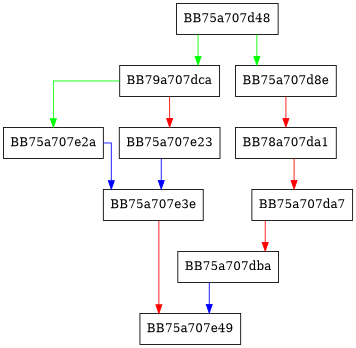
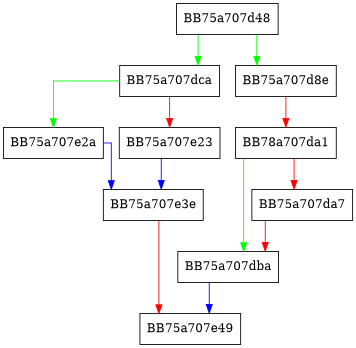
node "BB79a707dca": label "BB79a707dca" -> "BB75a707dca"
edge "BB78a707da1" -> "BB75a707dba": added
